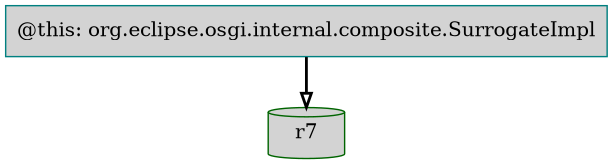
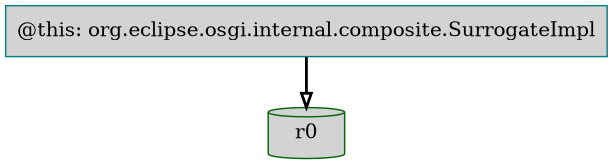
node "r7": label "r7" -> "r0"
